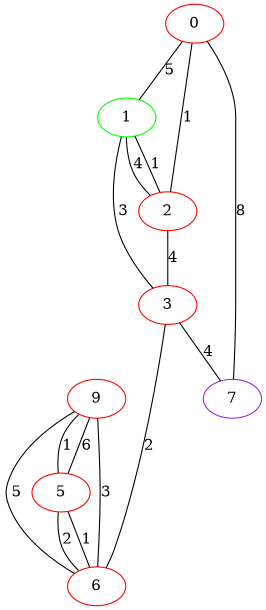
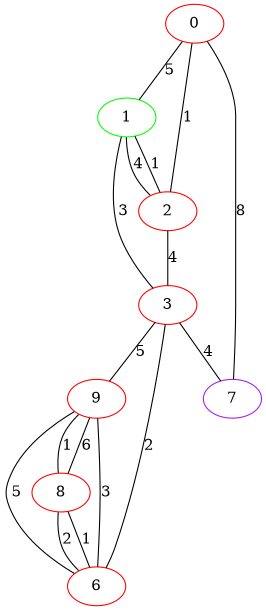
edge "3" -- "9": added, label "5"
node "5": label "5" -> "8"
